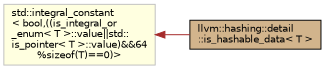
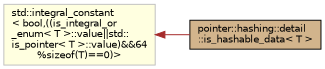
node "llvm::hashing::detail ::is_hashable_data< T >": label "llvm::hashing::detail ::is_hashable_data< T >" -> "pointer::hashing::detail ::is_hashable_data< T >"
